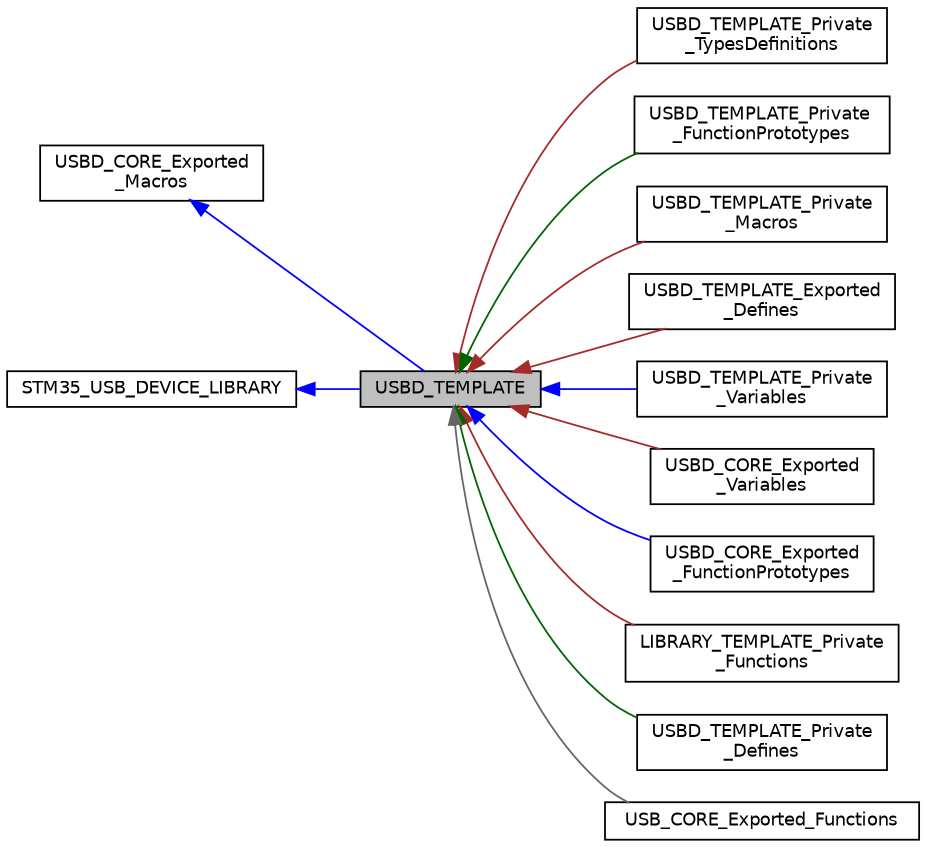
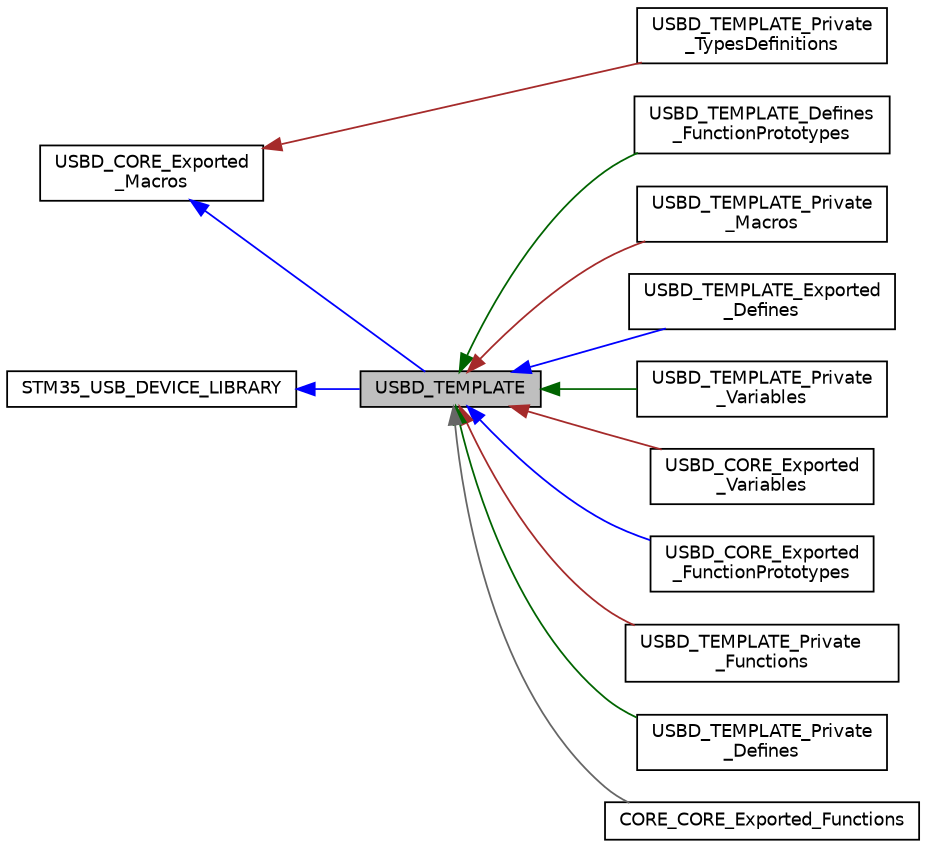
node "USBD_TEMPLATE_Private _FunctionPrototypes": label "USBD_TEMPLATE_Private _FunctionPrototypes" -> "USBD_TEMPLATE_Defines _FunctionPrototypes"
edge "USBD_TEMPLATE_Private _TypesDefinitions" -> "USBD_TEMPLATE": now "USBD_TEMPLATE_Private _TypesDefinitions" -> "USBD_CORE_Exported _Macros"
edge "USBD_TEMPLATE_Exported _Defines" -> "USBD_TEMPLATE": color brown -> blue
edge "USBD_TEMPLATE_Private _Variables" -> "USBD_TEMPLATE": color blue -> darkgreen
node "LIBRARY_TEMPLATE_Private _Functions": label "LIBRARY_TEMPLATE_Private _Functions" -> "USBD_TEMPLATE_Private _Functions"
node "USB_CORE_Exported_Functions": label "USB_CORE_Exported_Functions" -> "CORE_CORE_Exported_Functions"
